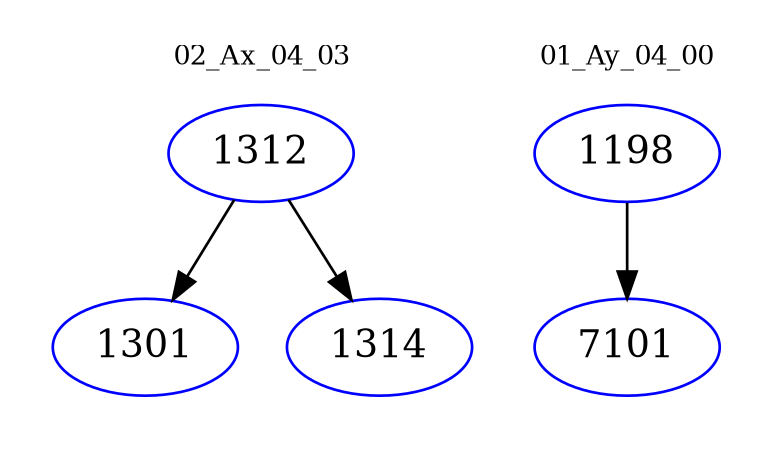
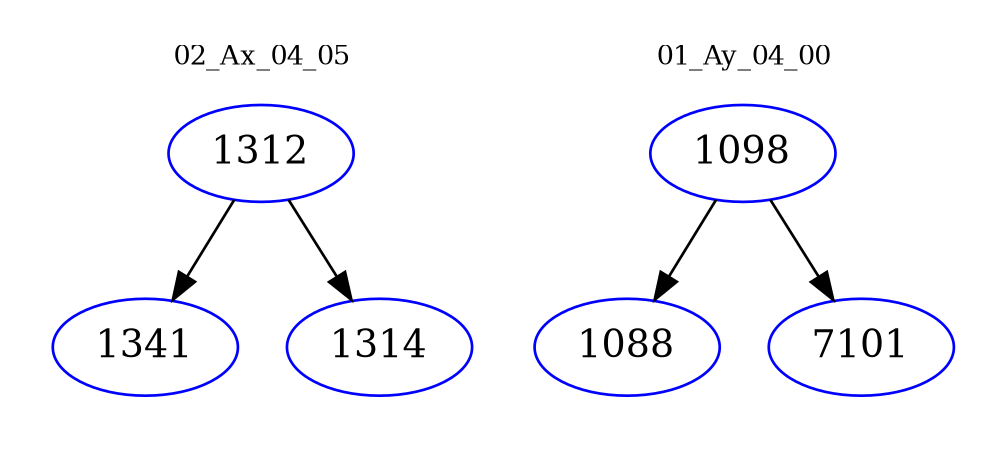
cluster "02_Ax_04_03": label "02_Ax_04_03" -> "02_Ax_04_05"
node "1198": label "1198" -> "1098"
node "1301": label "1301" -> "1341"
node "1088": added
